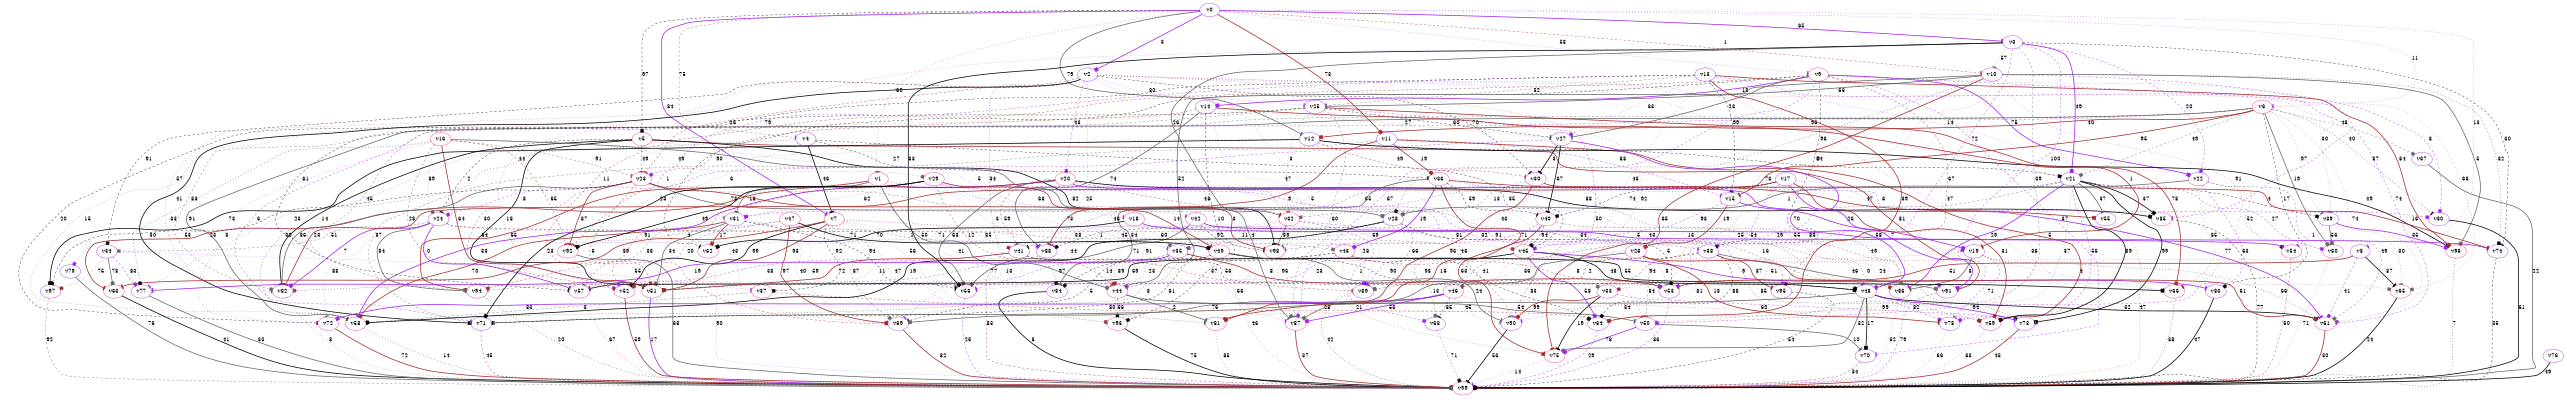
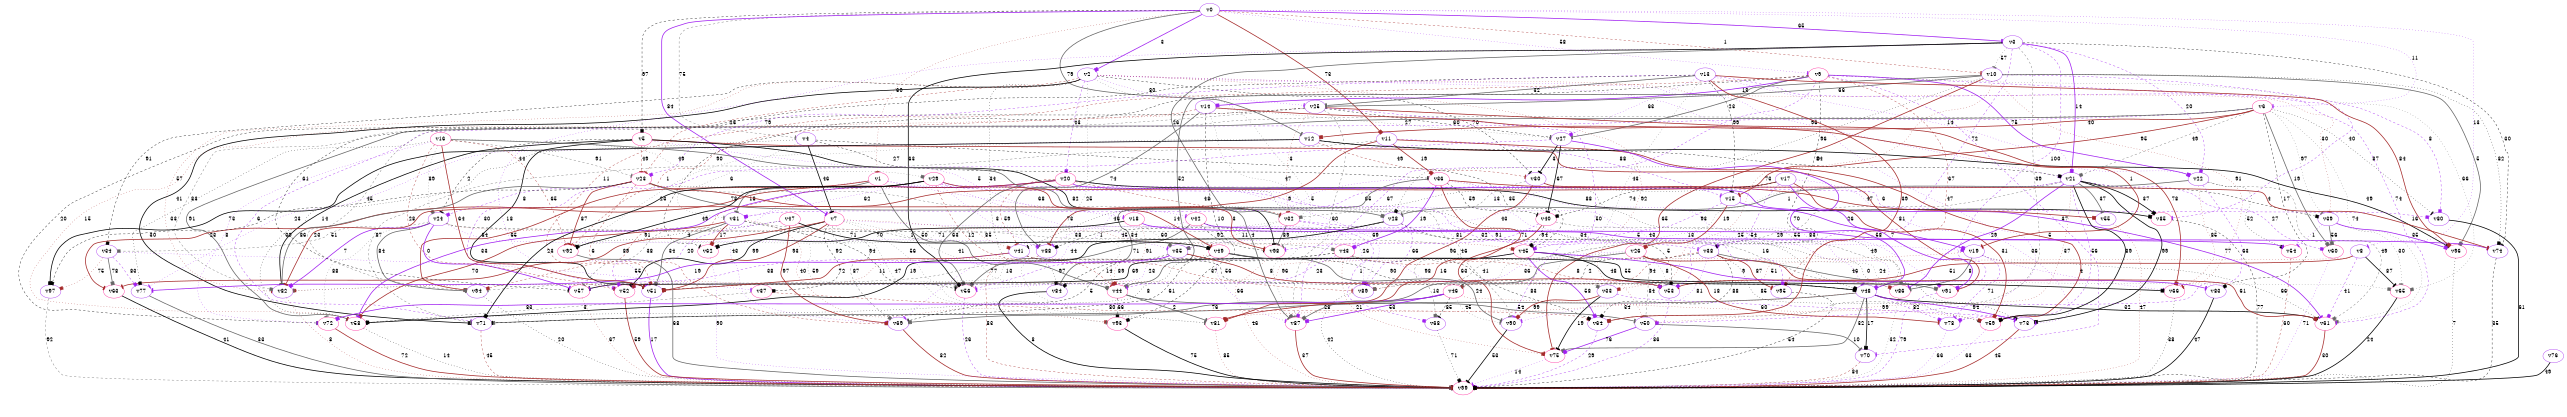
edge "v13" -> "v25": style dashed -> bold
edge "v3" -> "v21": label "49" -> "14"
node "v67": removed
edge "v22" -> "v28": arrowhead box -> tee
node "v79": removed
